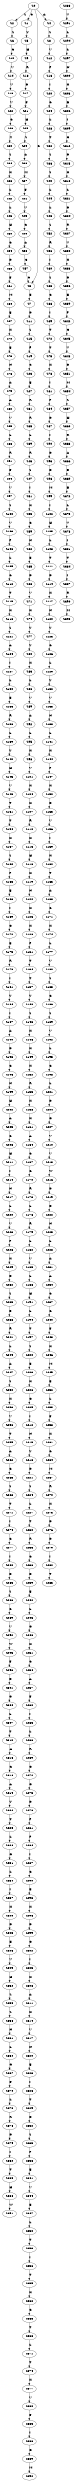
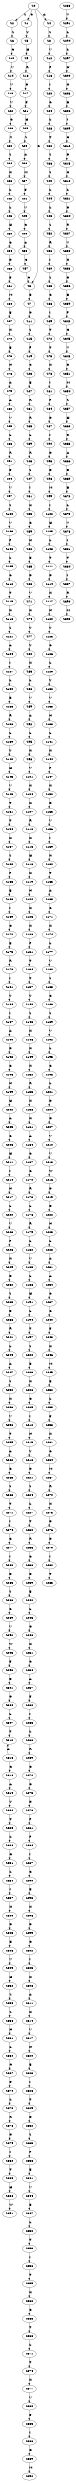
edge "S310" -> "S313": reversed
